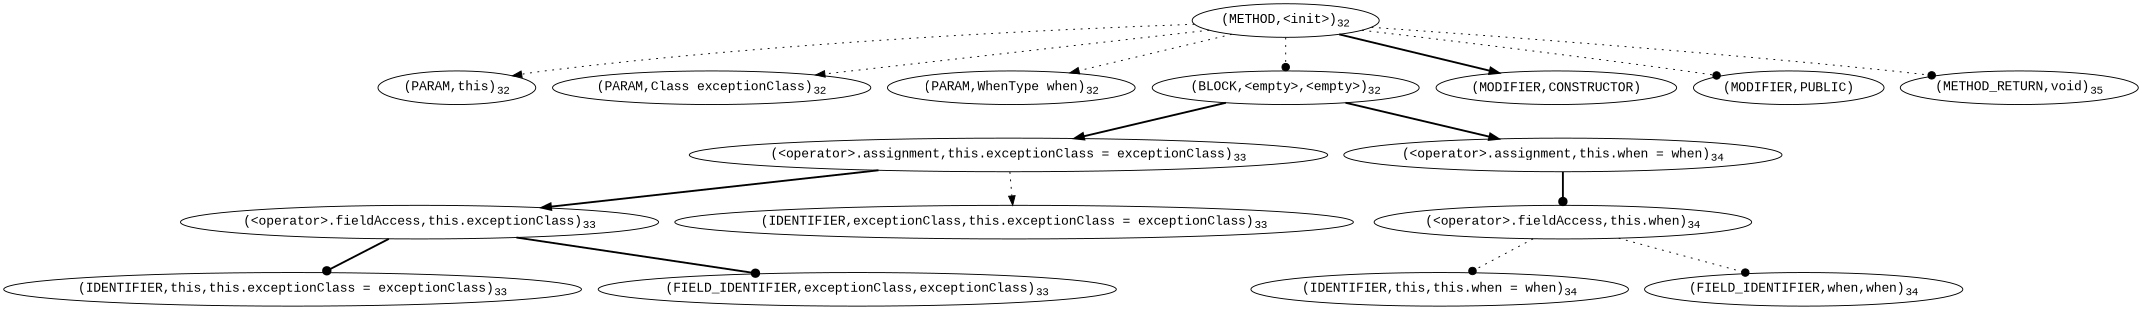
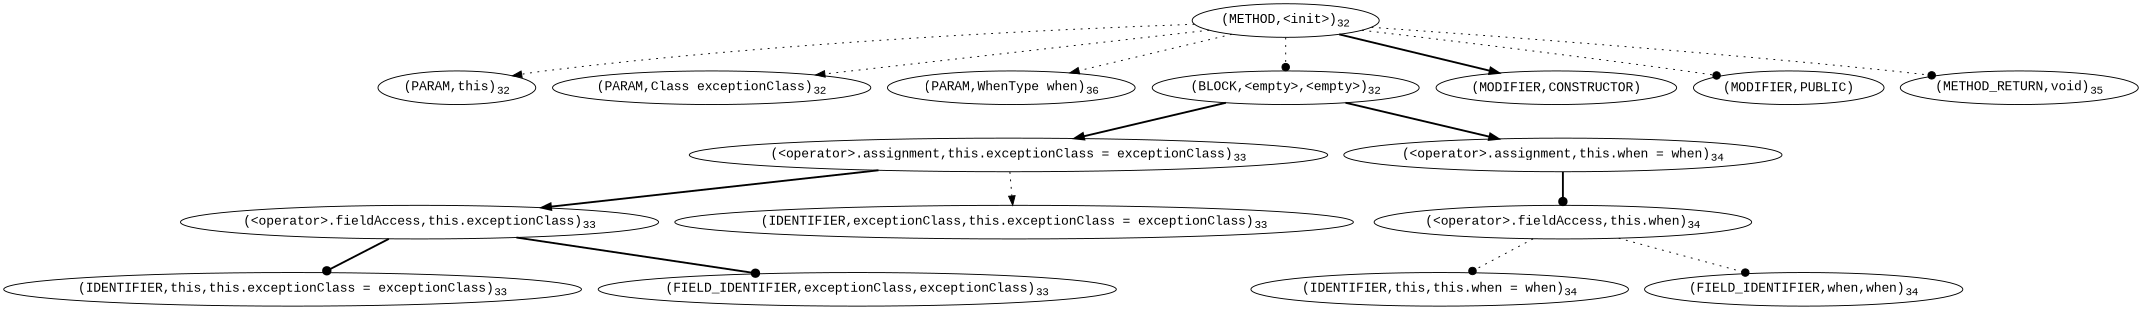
node "(PARAM,WhenType when)": text "32" -> "36"
